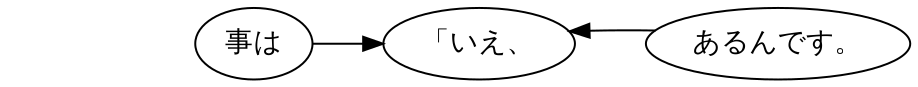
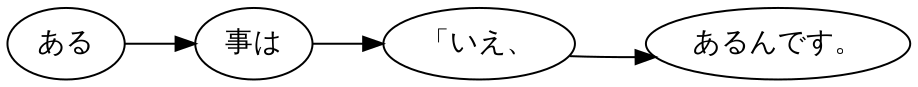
edge "あるんです。" -> "「いえ、": reversed
node "ある": added
